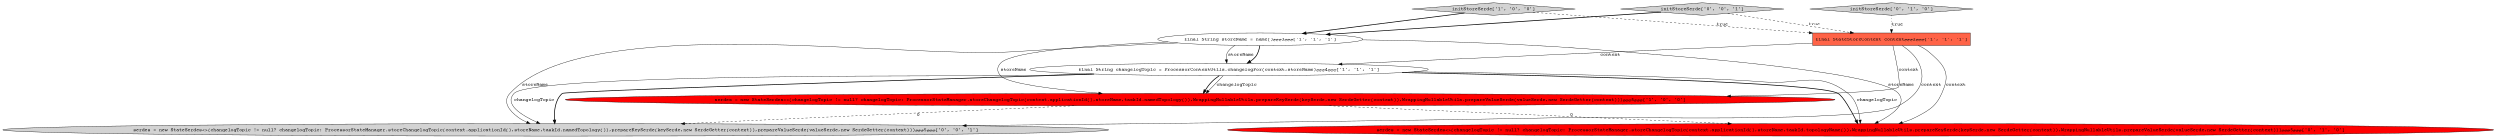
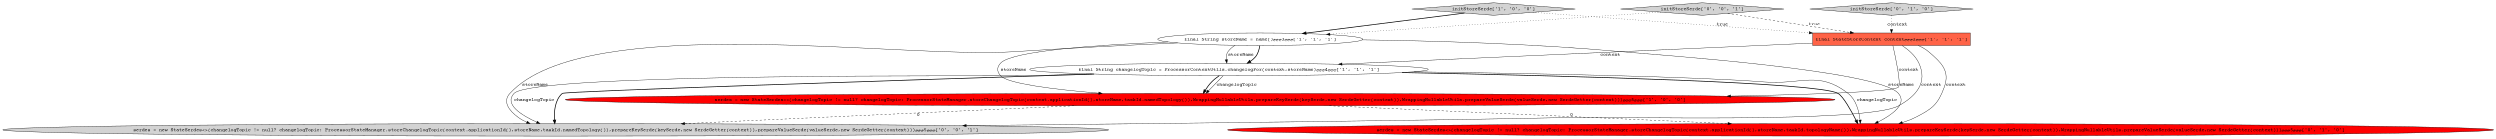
edge "initStoreSerde['0', '0', '1']" -> "final String storeName = name()@@@3@@@['1', '1', '1']": style bold -> dotted
edge "initStoreSerde['1', '0', '0']" -> "final StateStoreContext context@@@2@@@['1', '1', '1']": style dashed -> dotted
edge "initStoreSerde['0', '1', '0']" -> "final StateStoreContext context@@@2@@@['1', '1', '1']": label "true" -> "context"
